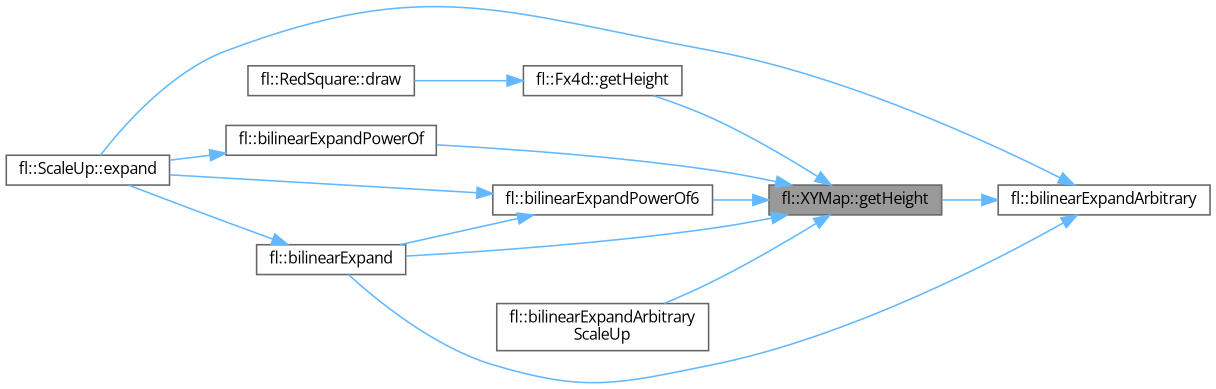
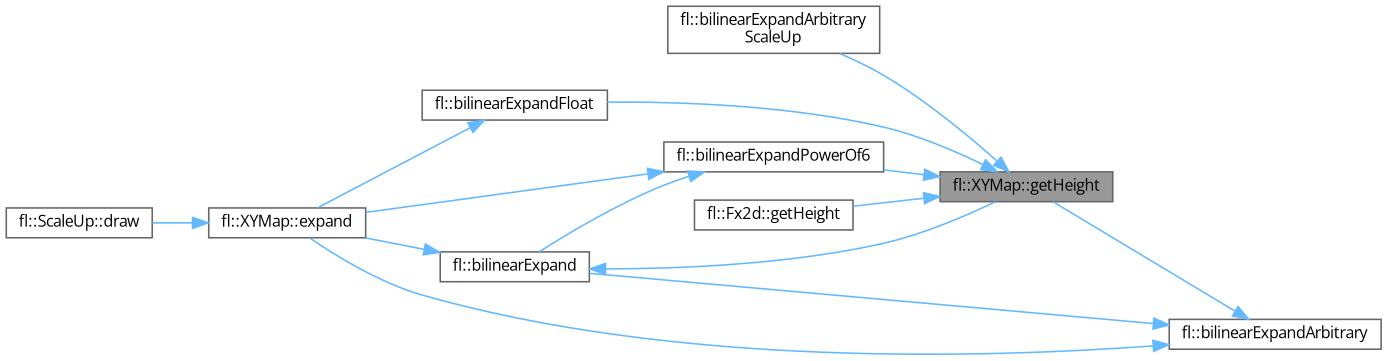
node "fl::RedSquare::draw": removed
node "fl::Fx4d::getHeight": label "fl::Fx4d::getHeight" -> "fl::Fx2d::getHeight"
node "fl::bilinearExpandPowerOf": label "fl::bilinearExpandPowerOf" -> "fl::bilinearExpandFloat"
node "fl::ScaleUp::expand": label "fl::ScaleUp::expand" -> "fl::XYMap::expand"
node "fl::ScaleUp::draw": added
edge "fl::bilinearExpand" -> "fl::XYMap::getHeight": reversed
